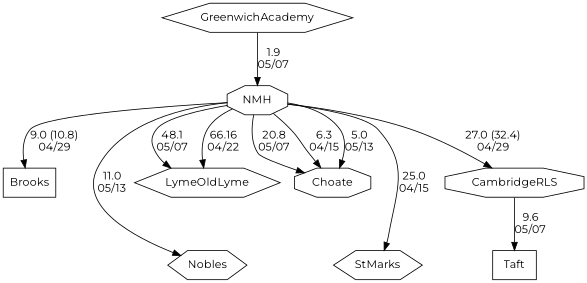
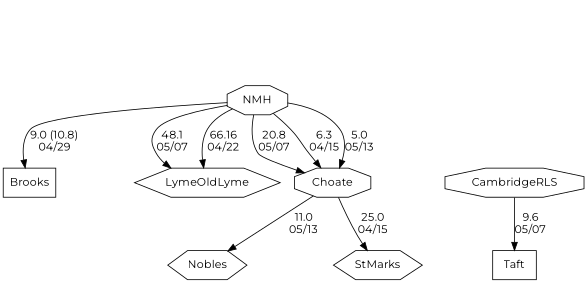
node "GreenwichAcademy": removed
edge "NMH" -> "CambridgeRLS": removed, label "27.0 (32.4) 04/29"
edge "NMH" -> "StMarks": now "Choate" -> "StMarks"
edge "NMH" -> "Nobles": now "Choate" -> "Nobles"
